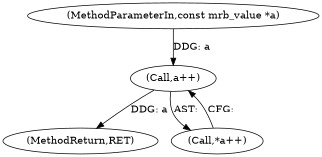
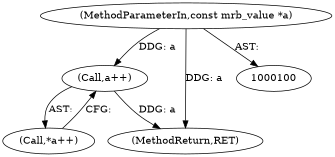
edge "(MethodParameterIn,const mrb_value *a)" -> "(MethodReturn,RET)": added, label "DDG: a"
node "1000100": added
